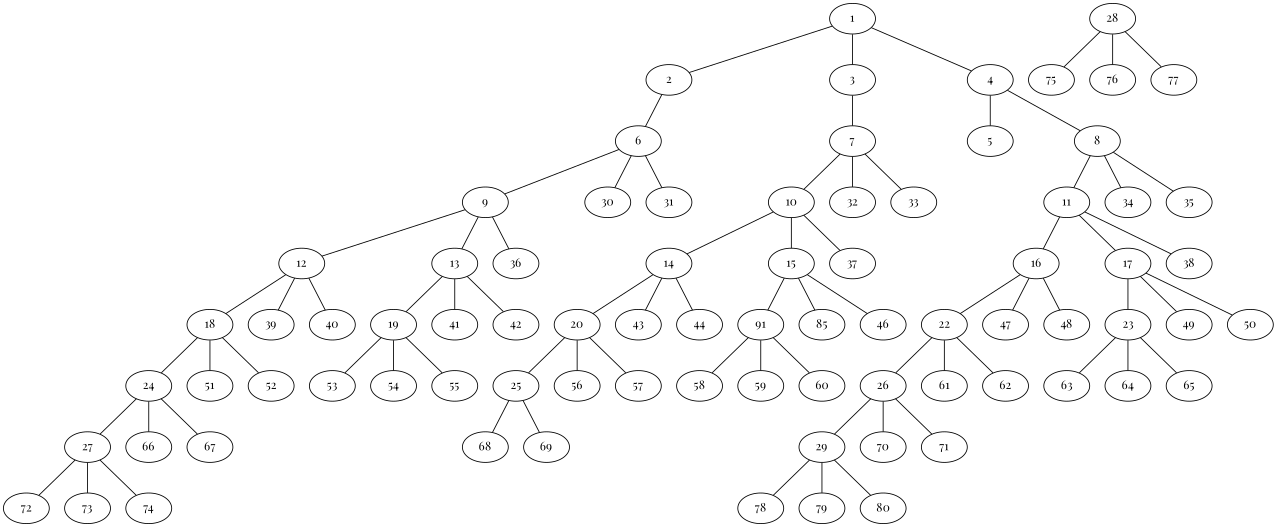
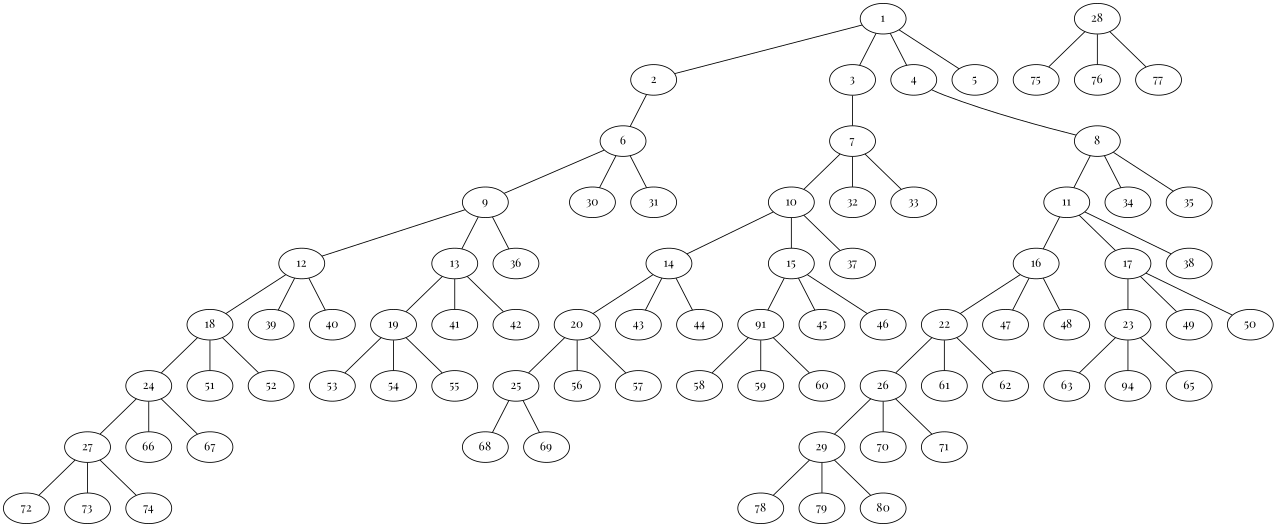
edge "4" -- "5": now "1" -- "5"
node "85": label "85" -> "45"
node "64": label "64" -> "94"
